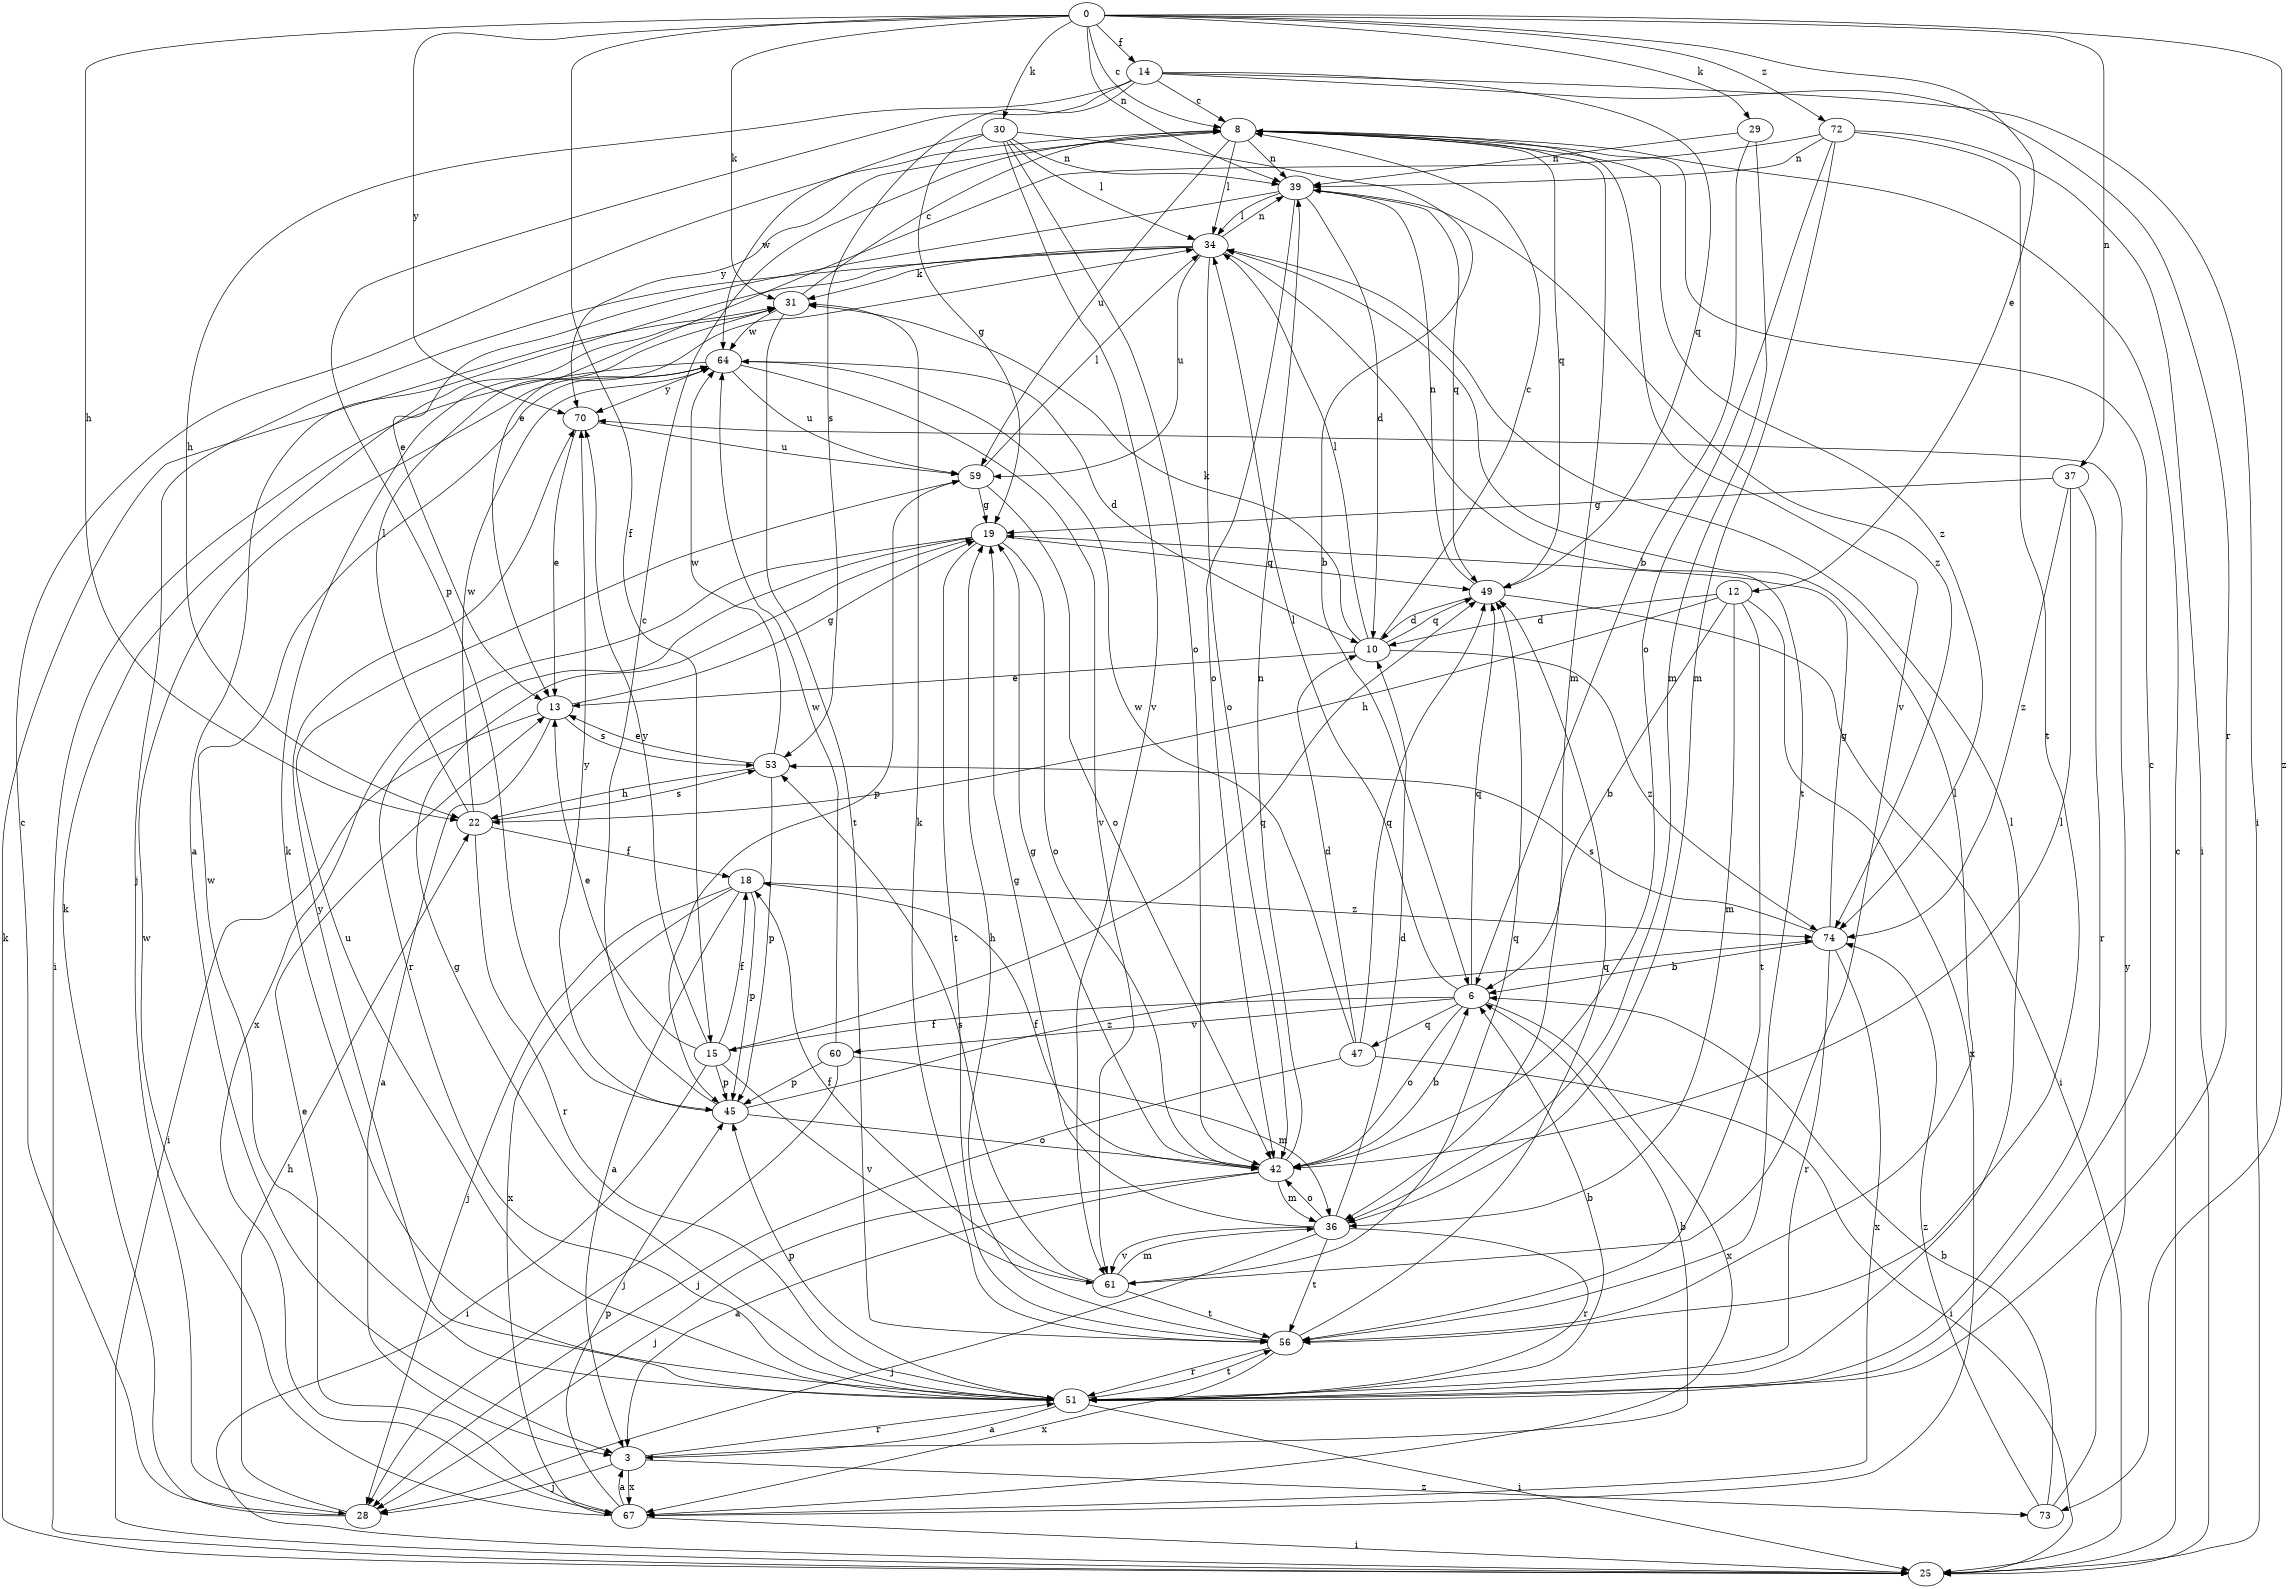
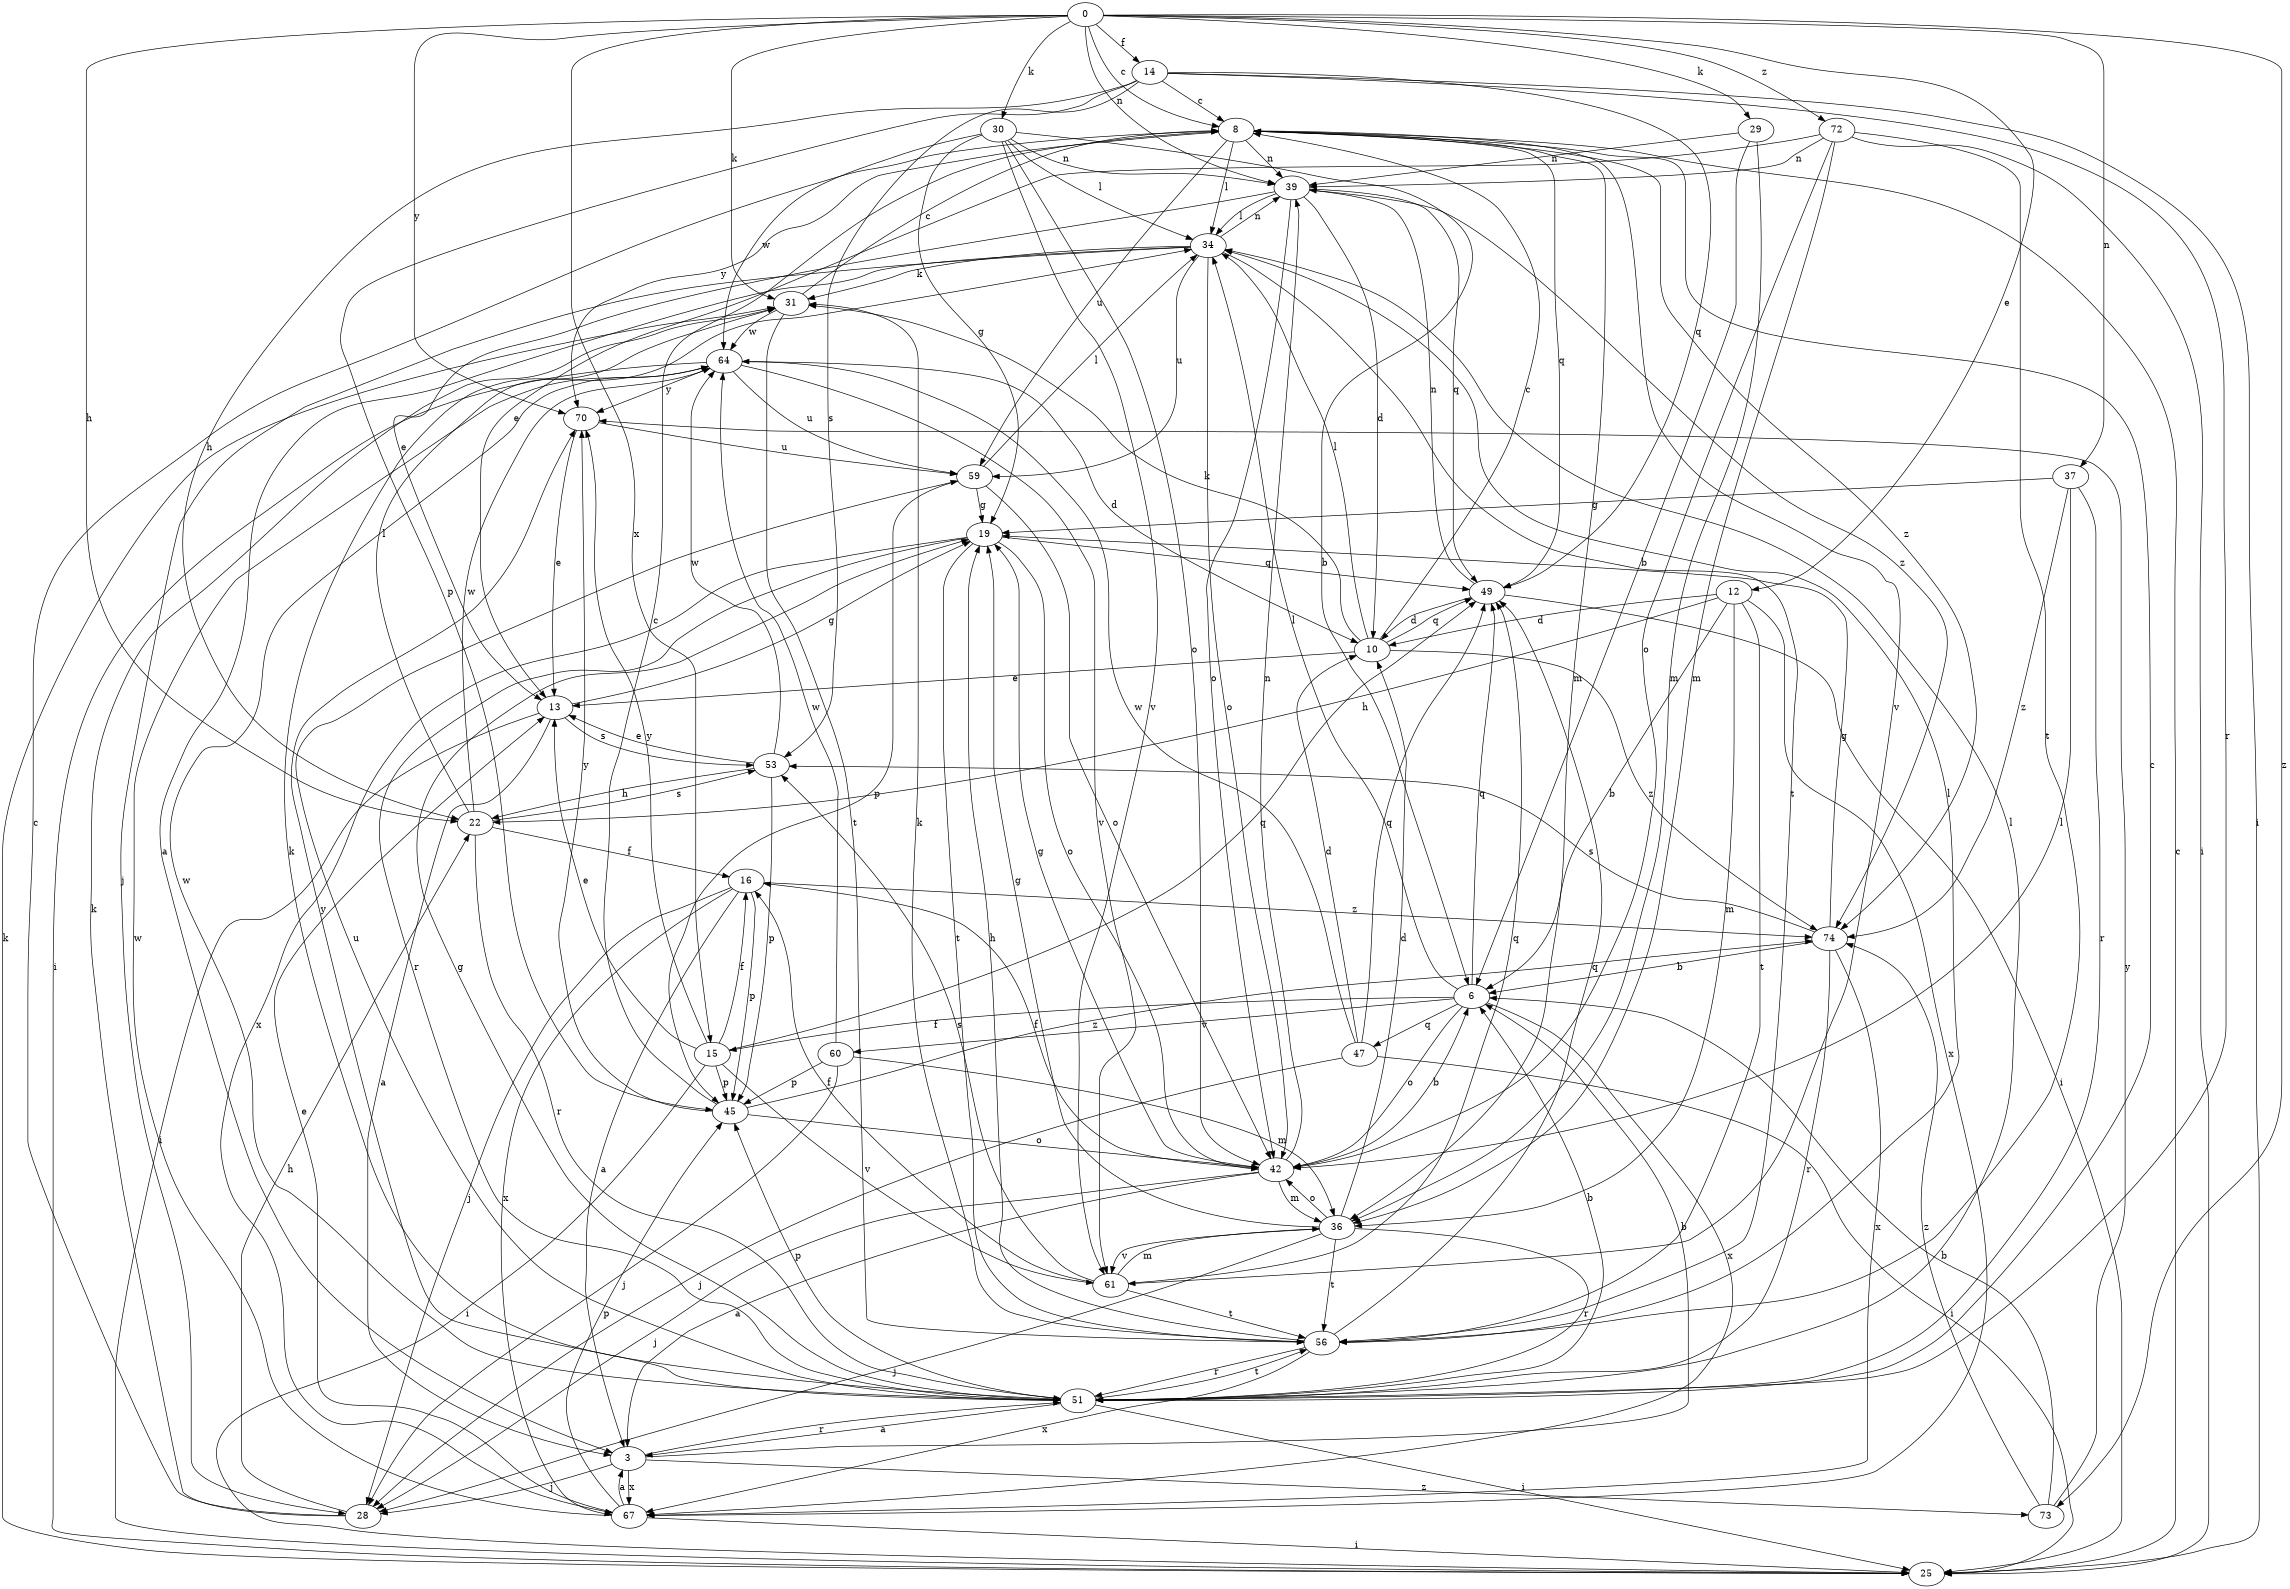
edge "0" -> "15": label "f" -> "x"
node "18": label "18" -> "16"
